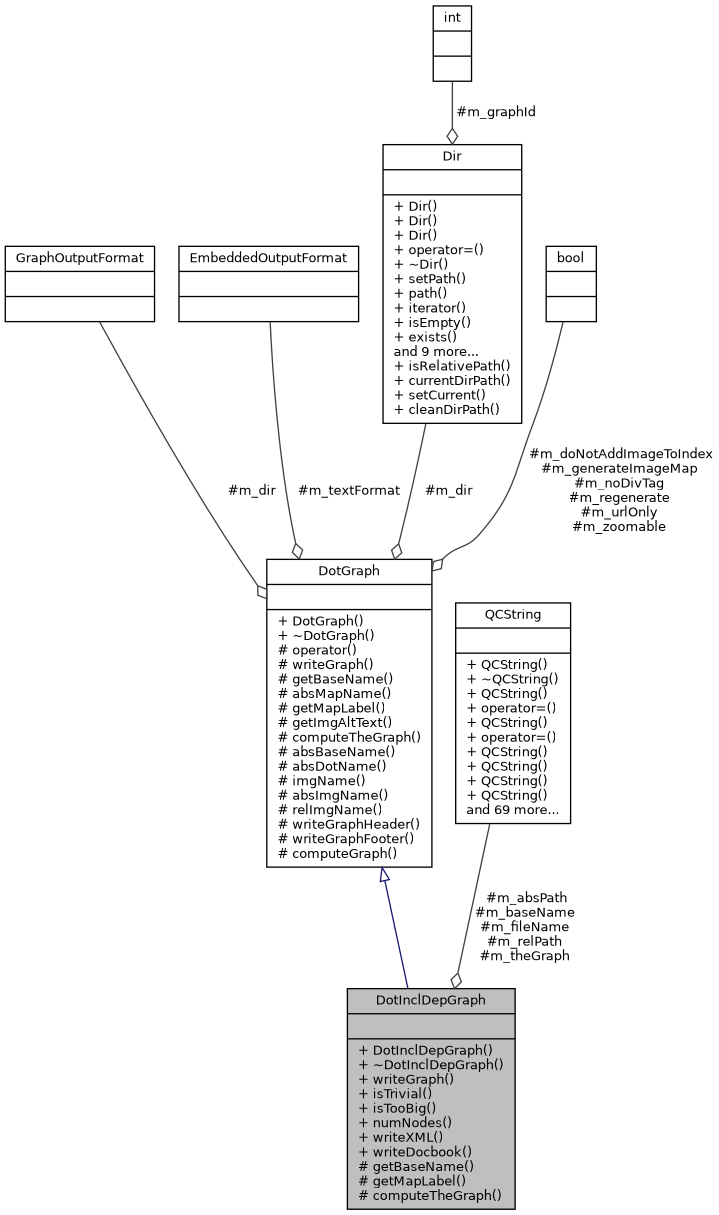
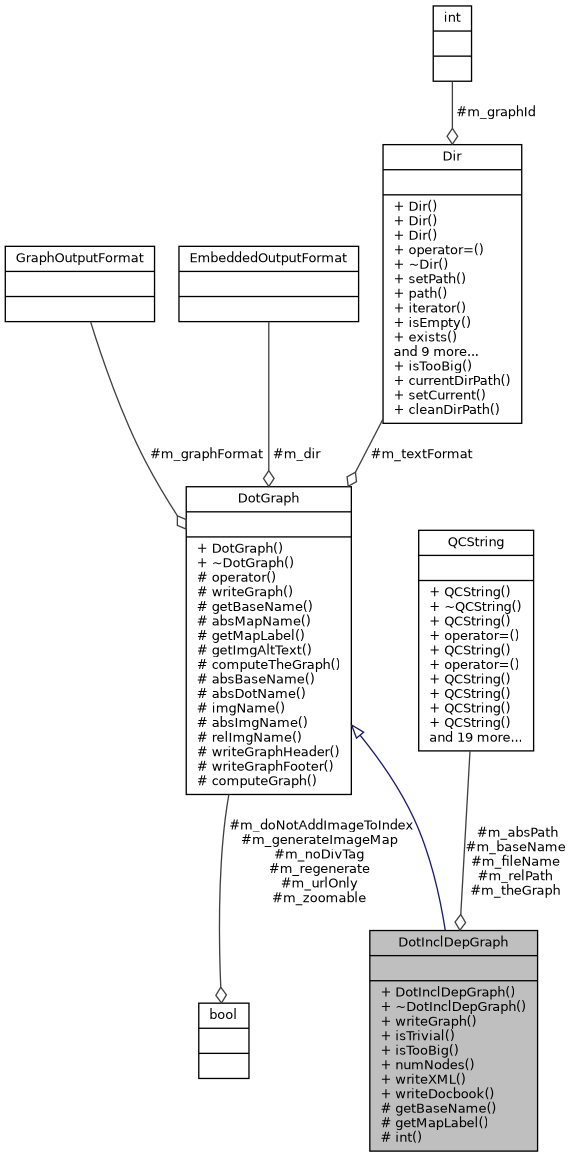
node "Dir": text "+ isRelativePath()" -> "+ isTooBig()"
edge "bool" -> "DotGraph": reversed
edge "GraphOutputFormat" -> "DotGraph": label " #m_dir" -> " #m_graphFormat"
edge "EmbeddedOutputFormat" -> "DotGraph": label " #m_textFormat" -> " #m_dir"
edge "Dir" -> "DotGraph": label " #m_dir" -> " #m_textFormat"
node "QCString": text "and 69 more..." -> "and 19 more..."
node "DotInclDepGraph": text "# computeTheGraph()" -> "# int()"
